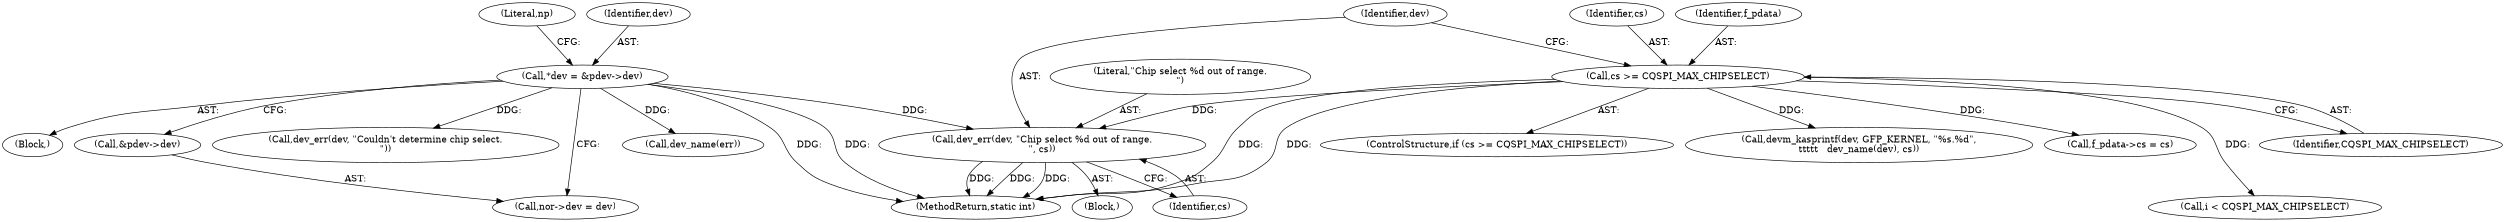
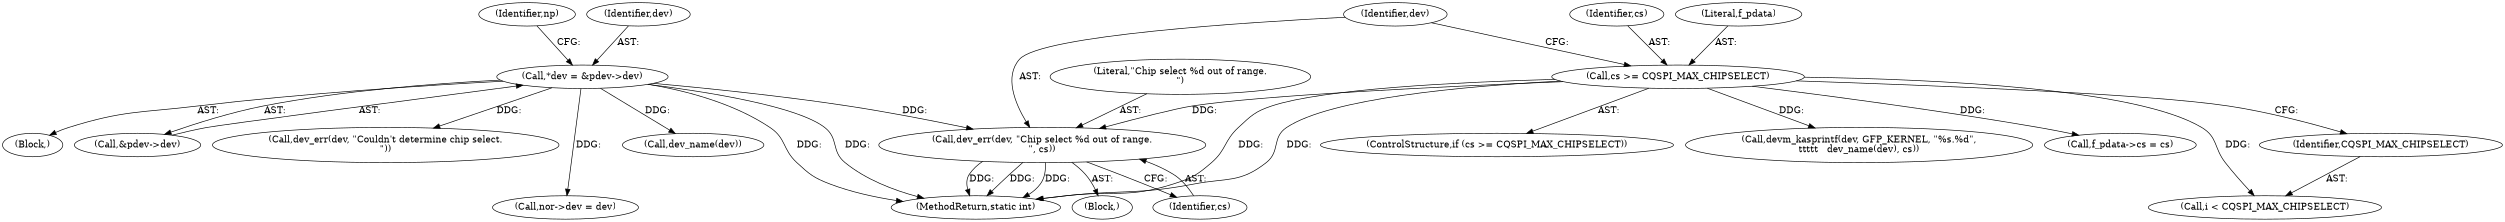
node "(Literal,np)": label "(Literal,np)" -> "(Identifier,np)"
node "(Identifier,f_pdata)": label "(Identifier,f_pdata)" -> "(Literal,f_pdata)"
edge "(Identifier,CQSPI_MAX_CHIPSELECT)" -> "(Call,cs >= CQSPI_MAX_CHIPSELECT)": now "(Identifier,CQSPI_MAX_CHIPSELECT)" -> "(Call,i < CQSPI_MAX_CHIPSELECT)"
edge "(Call,*dev = &pdev->dev)" -> "(Call,&pdev->dev)": label "CFG: " -> "AST: "
edge "(Call,*dev = &pdev->dev)" -> "(Call,nor->dev = dev)": label "CFG: " -> "DDG: "
node "(Call,dev_name(err))": label "(Call,dev_name(err))" -> "(Call,dev_name(dev))"
edge "(Call,&pdev->dev)" -> "(Call,nor->dev = dev)": now "(Call,&pdev->dev)" -> "(Call,*dev = &pdev->dev)"
